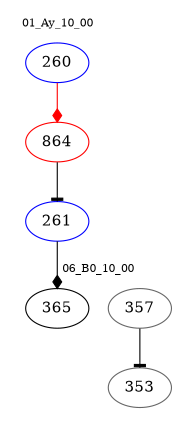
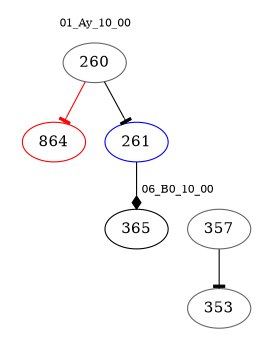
node "260": color blue -> gray40
edge "260" -> "864": arrowhead diamond -> tee
edge "864" -> "261": now "260" -> "261"
